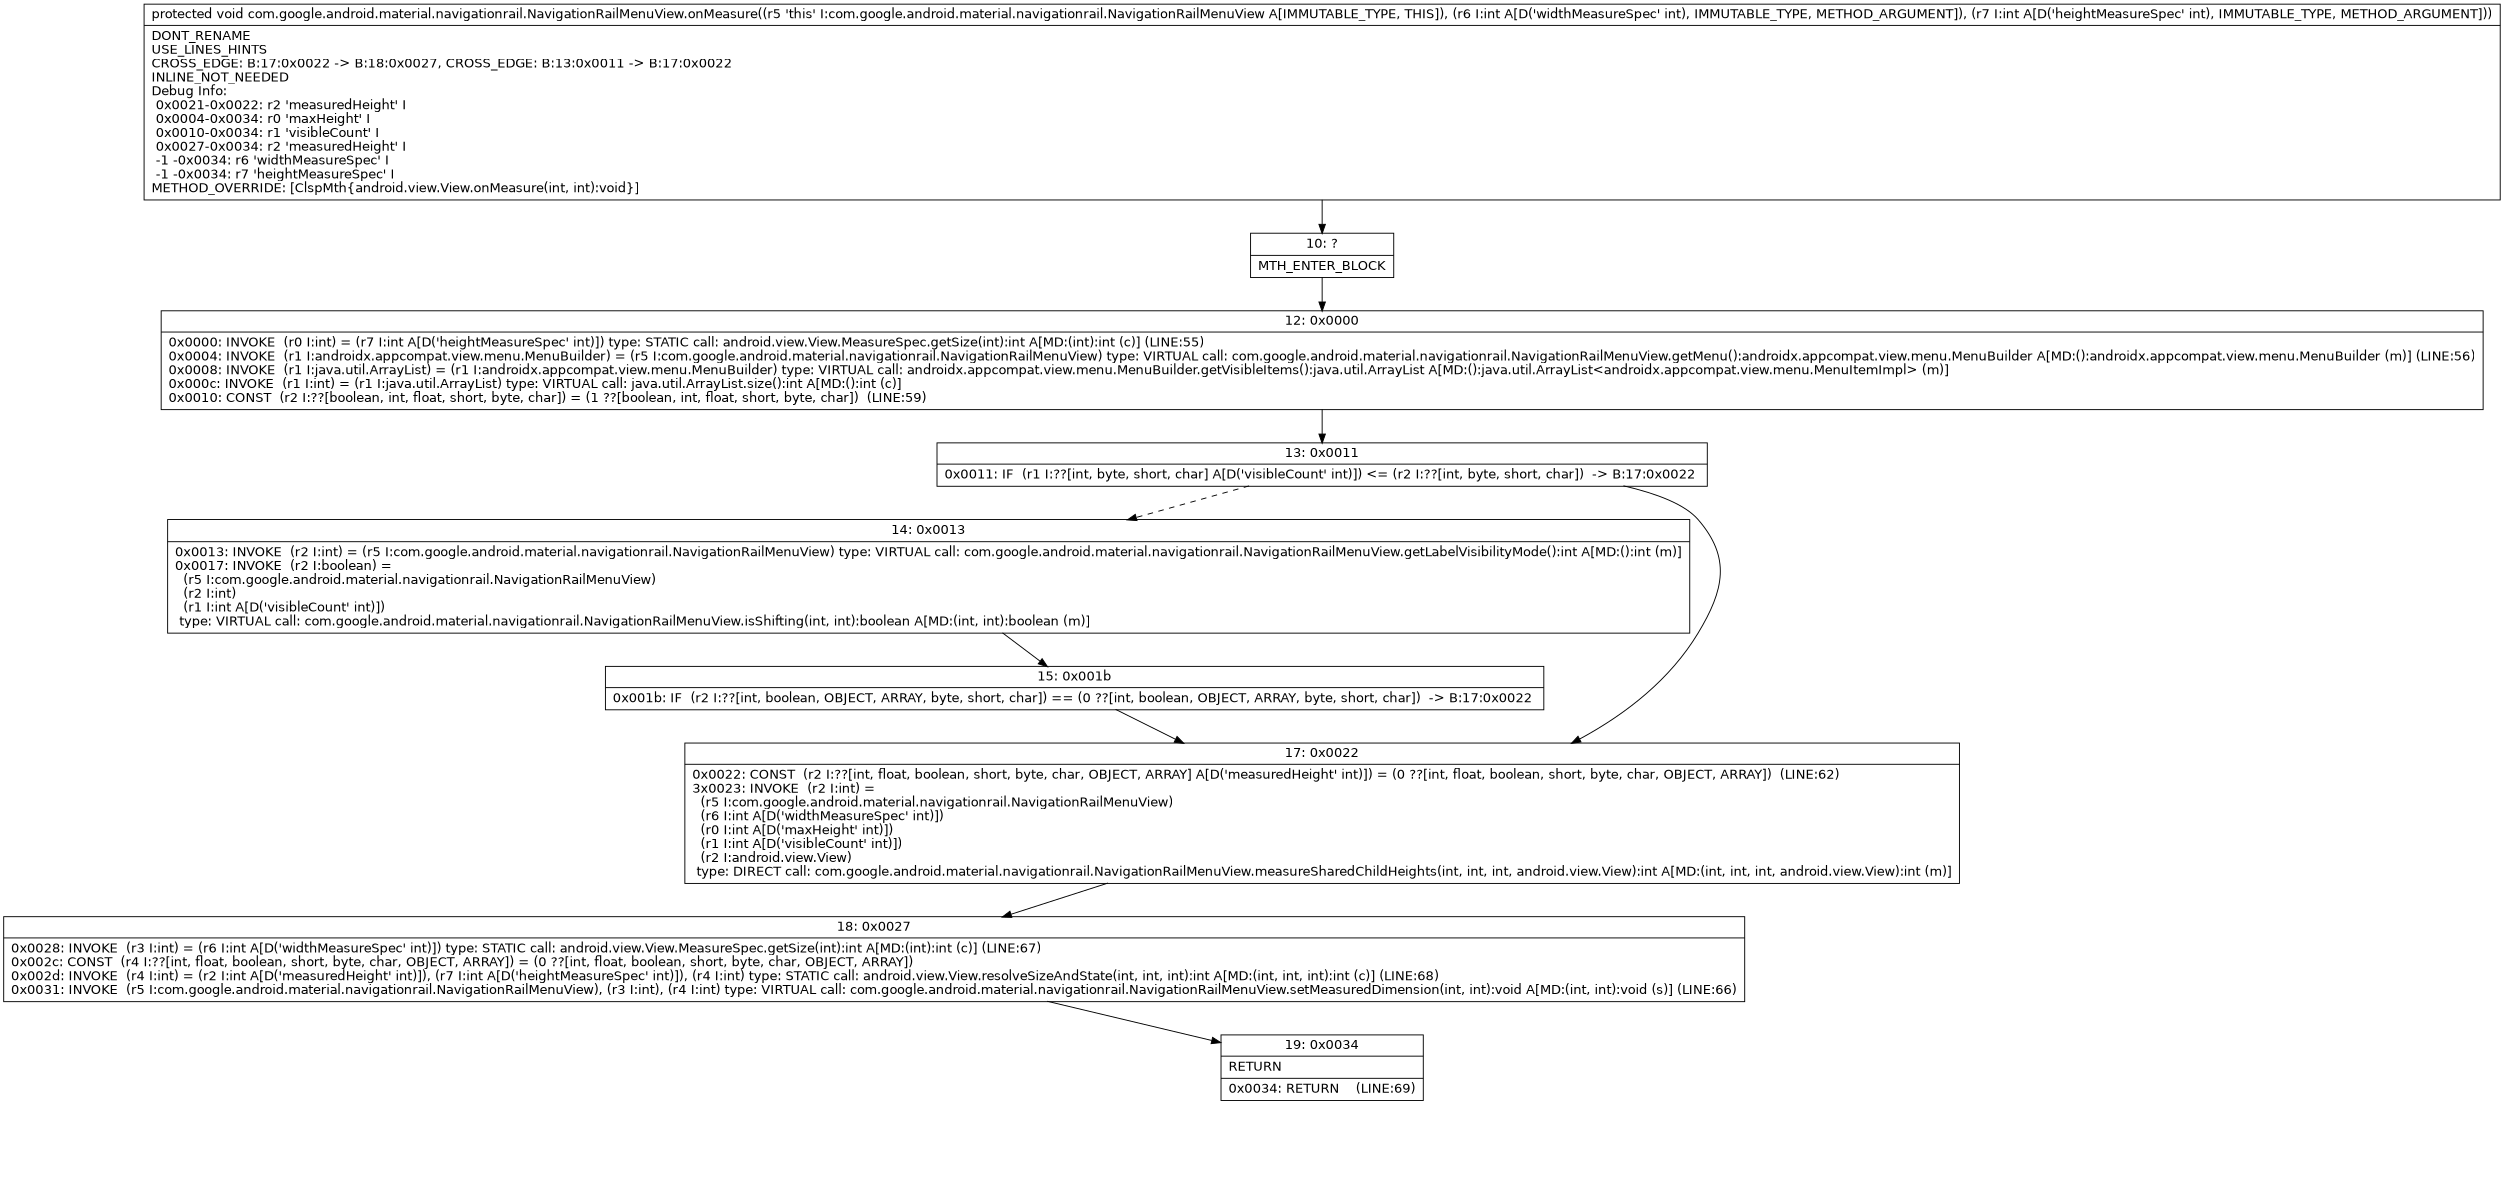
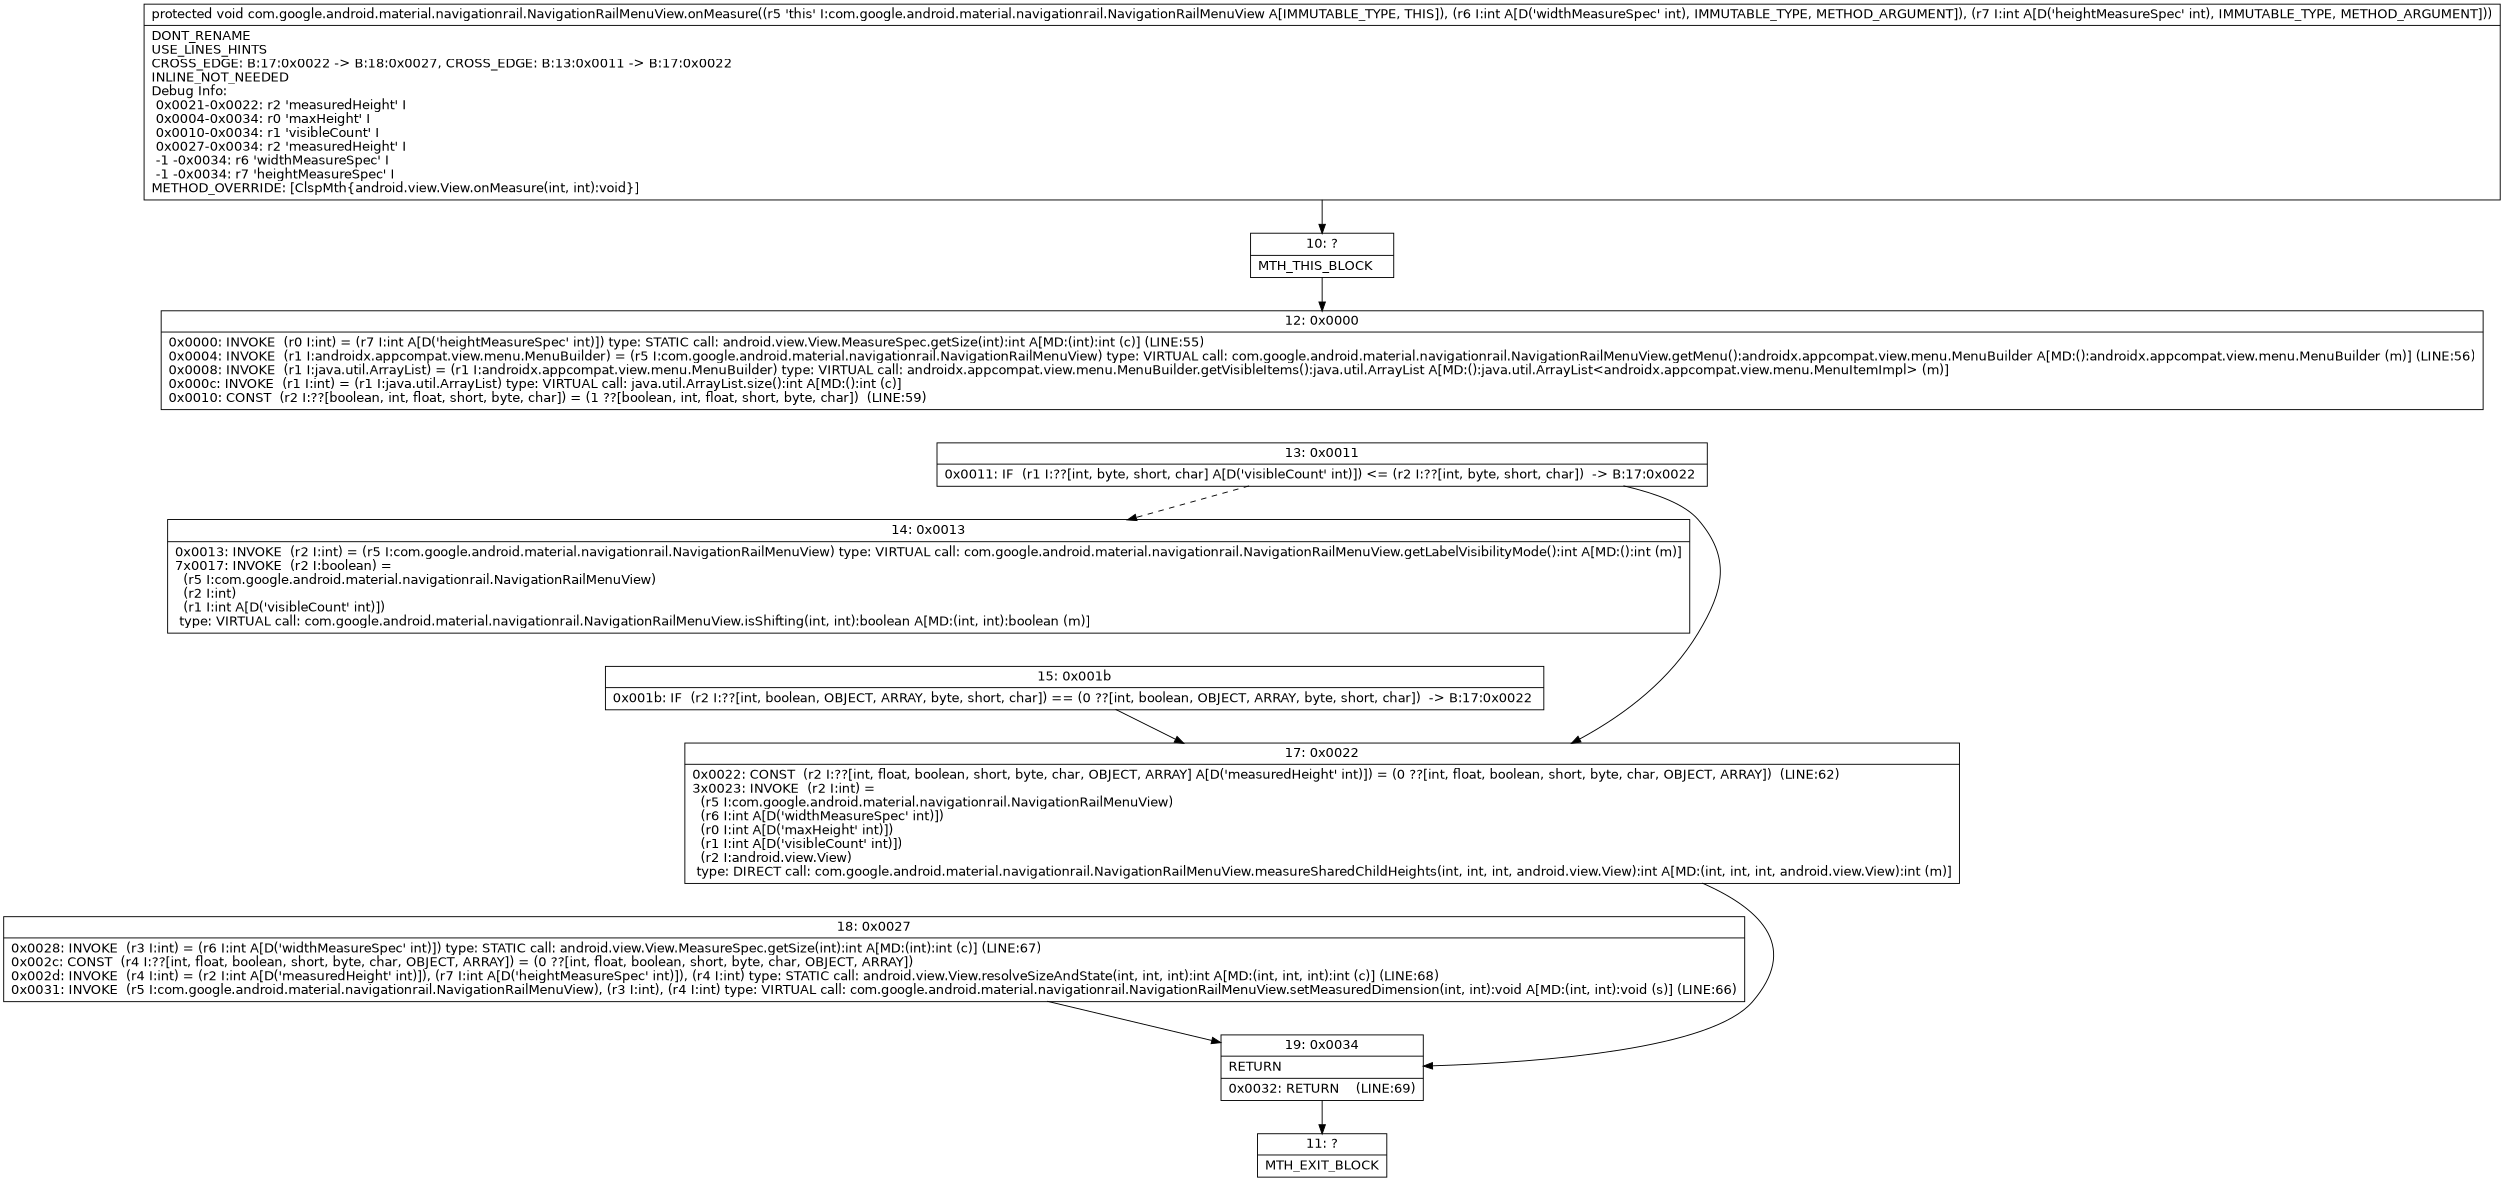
node "10: ?": text "MTH_ENTER_BLOCK" -> "MTH_THIS_BLOCK"
edge "12: 0x0000" -> "13: 0x0011": removed
node "14: 0x0013": text "0x0017: INVOKE  (r2 I:boolean) =" -> "7x0017: INVOKE  (r2 I:boolean) ="
edge "14: 0x0013" -> "15: 0x001b": removed
edge "17: 0x0022" -> "18: 0x0027": now "17: 0x0022" -> "19: 0x0034"
node "19: 0x0034": text "0x0034: RETURN    (LINE:69)" -> "0x0032: RETURN    (LINE:69)"
node "11: ?": added
